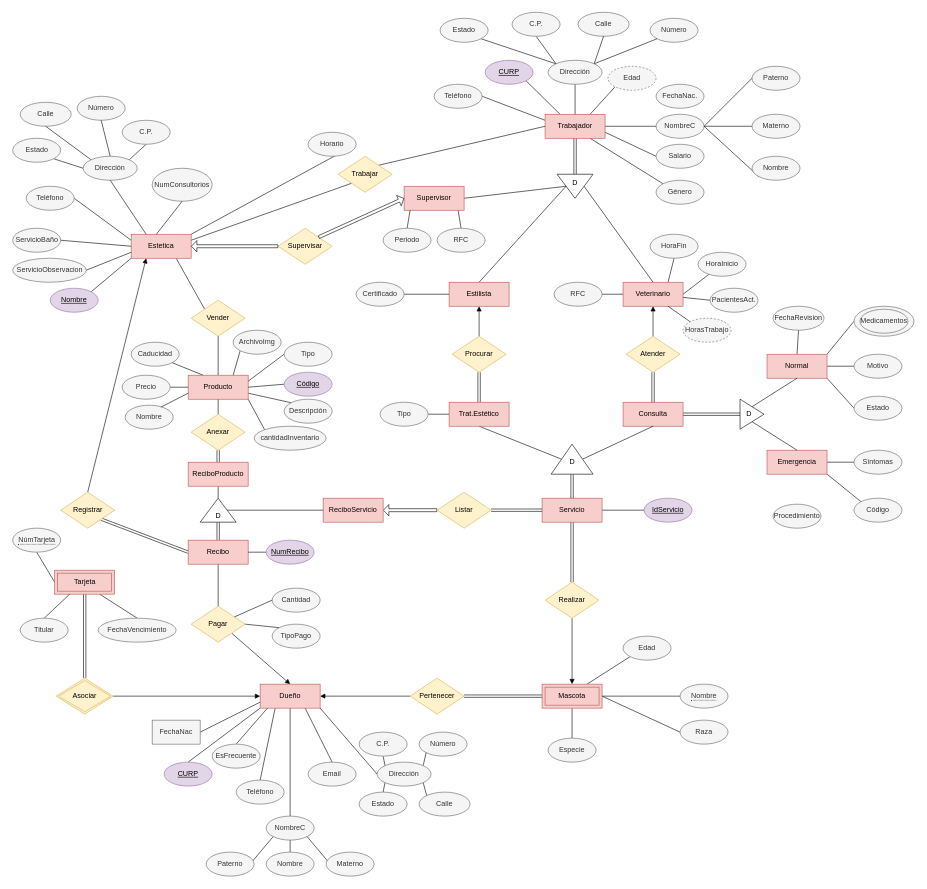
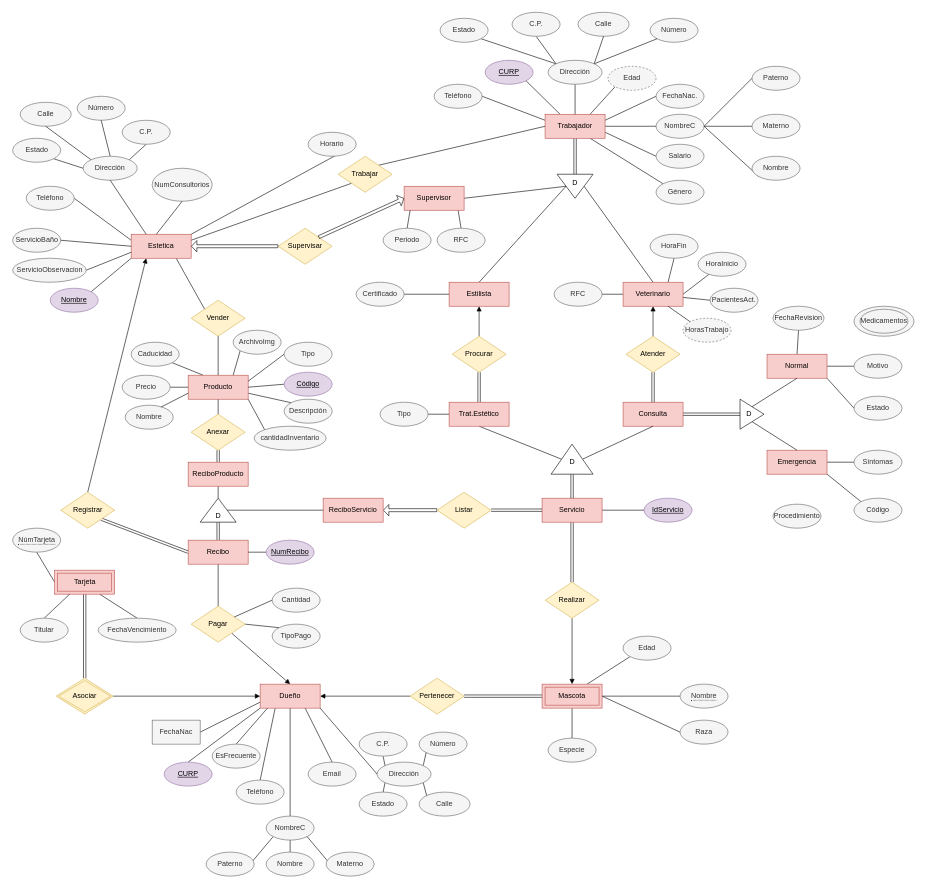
edge "FechaNac." -- "Trabajador": added
edge "Medicamentos" -- "Normal": removed
